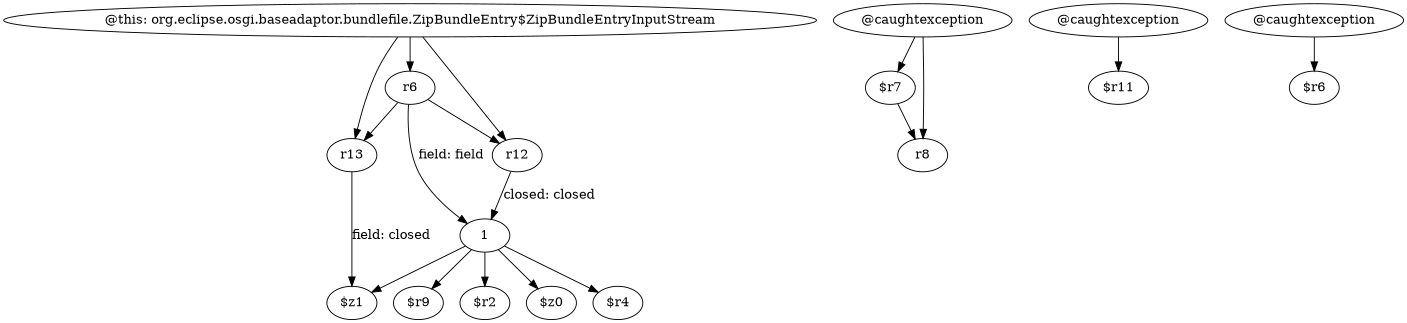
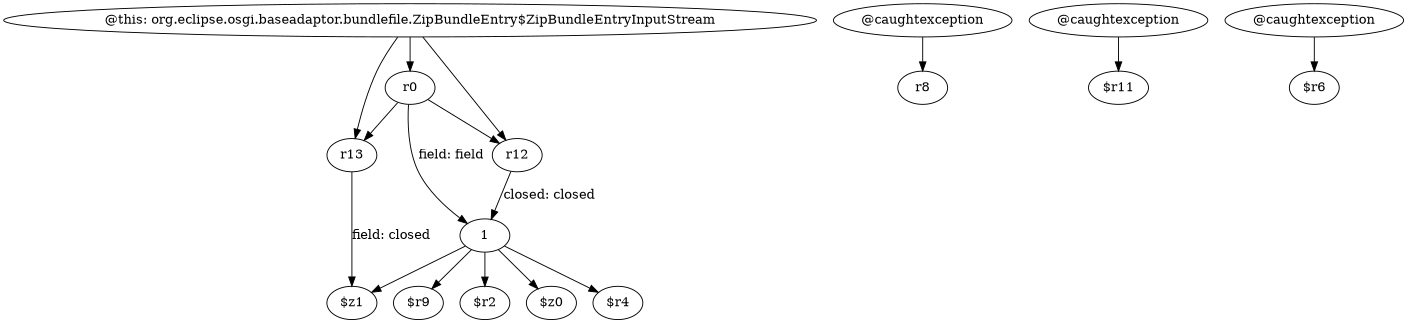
node "r6": label "r6" -> "r0"
node "$r7": removed
